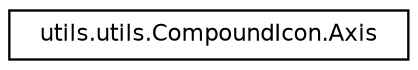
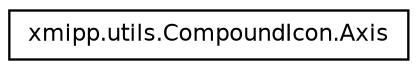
node "utils.utils.CompoundIcon.Axis": label "utils.utils.CompoundIcon.Axis" -> "xmipp.utils.CompoundIcon.Axis"
